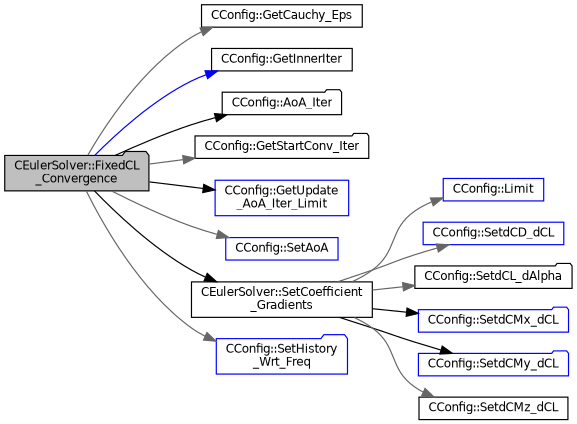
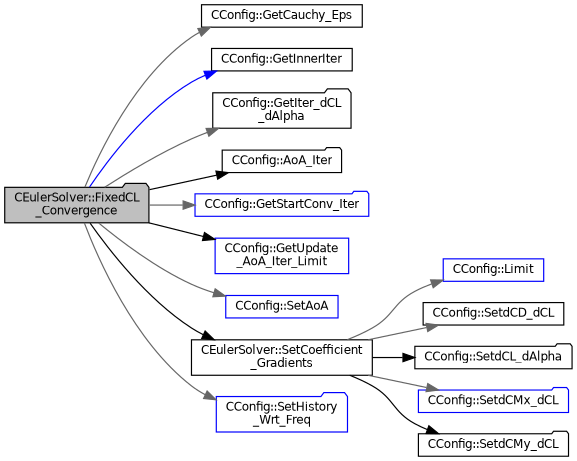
node "CConfig::GetIter_dCL _dAlpha": added
node "CConfig::GetStartConv_Iter": color black -> blue
node "CConfig::SetdCD_dCL": color blue -> black
edge "CEulerSolver::SetCoefficient _Gradients" -> "CConfig::SetdCL_dAlpha": color gray40 -> black
edge "CEulerSolver::SetCoefficient _Gradients" -> "CConfig::SetdCMx_dCL": color black -> gray40
node "CConfig::SetdCMy_dCL": color blue -> black
node "CConfig::SetdCMz_dCL": removed
